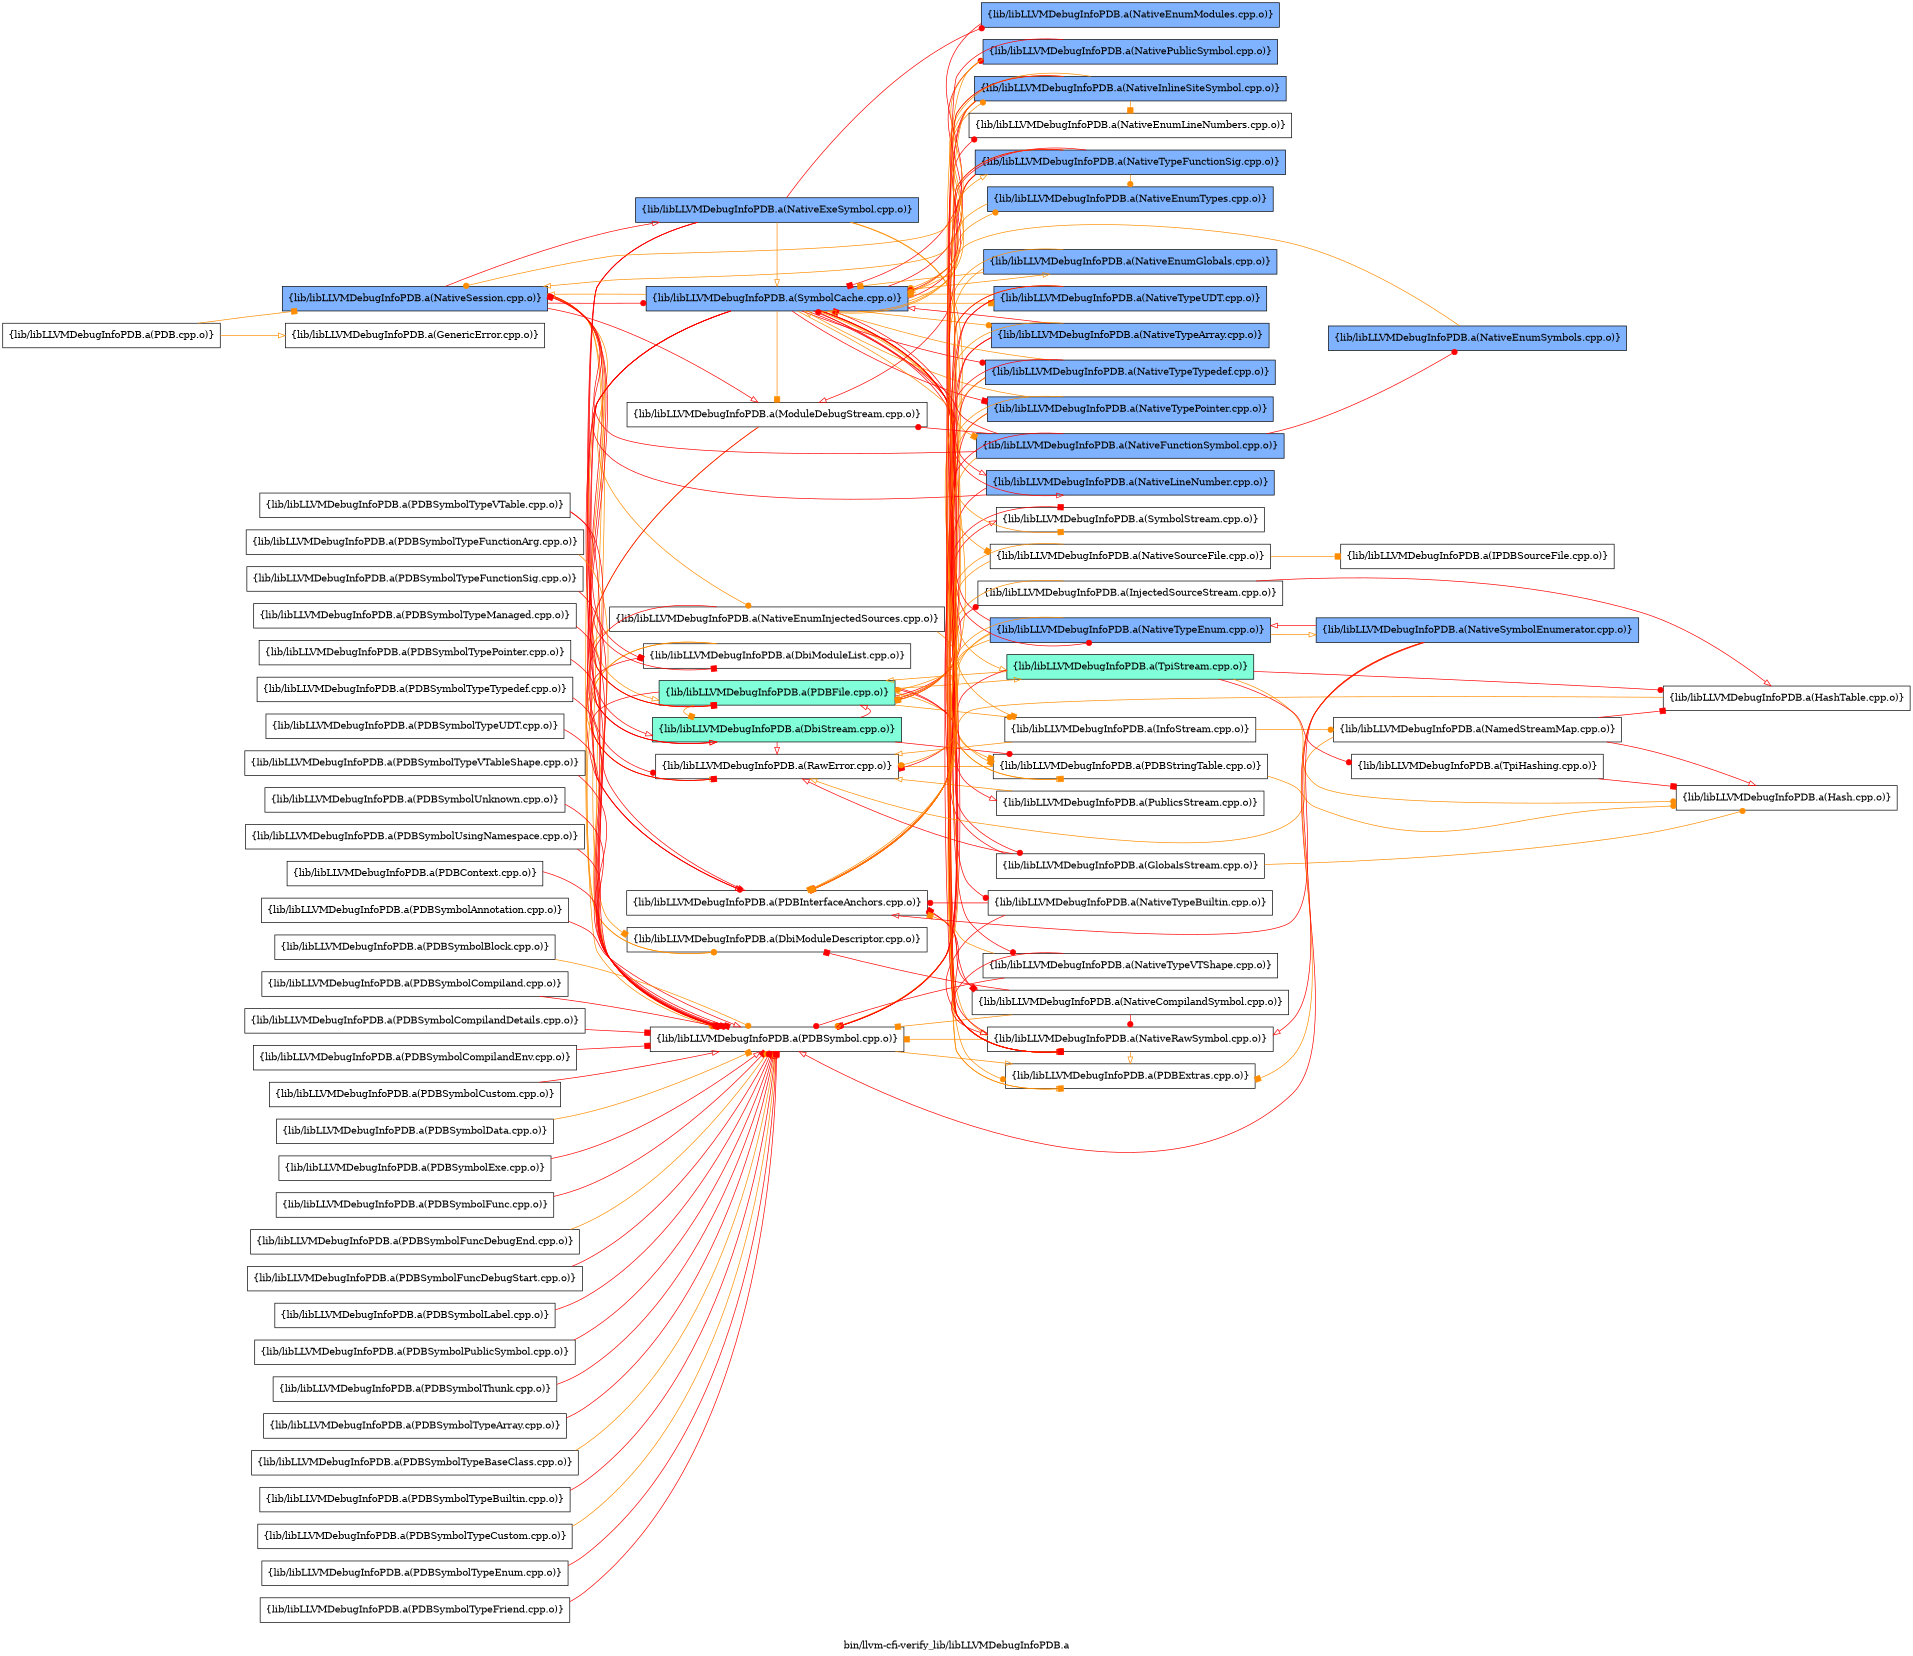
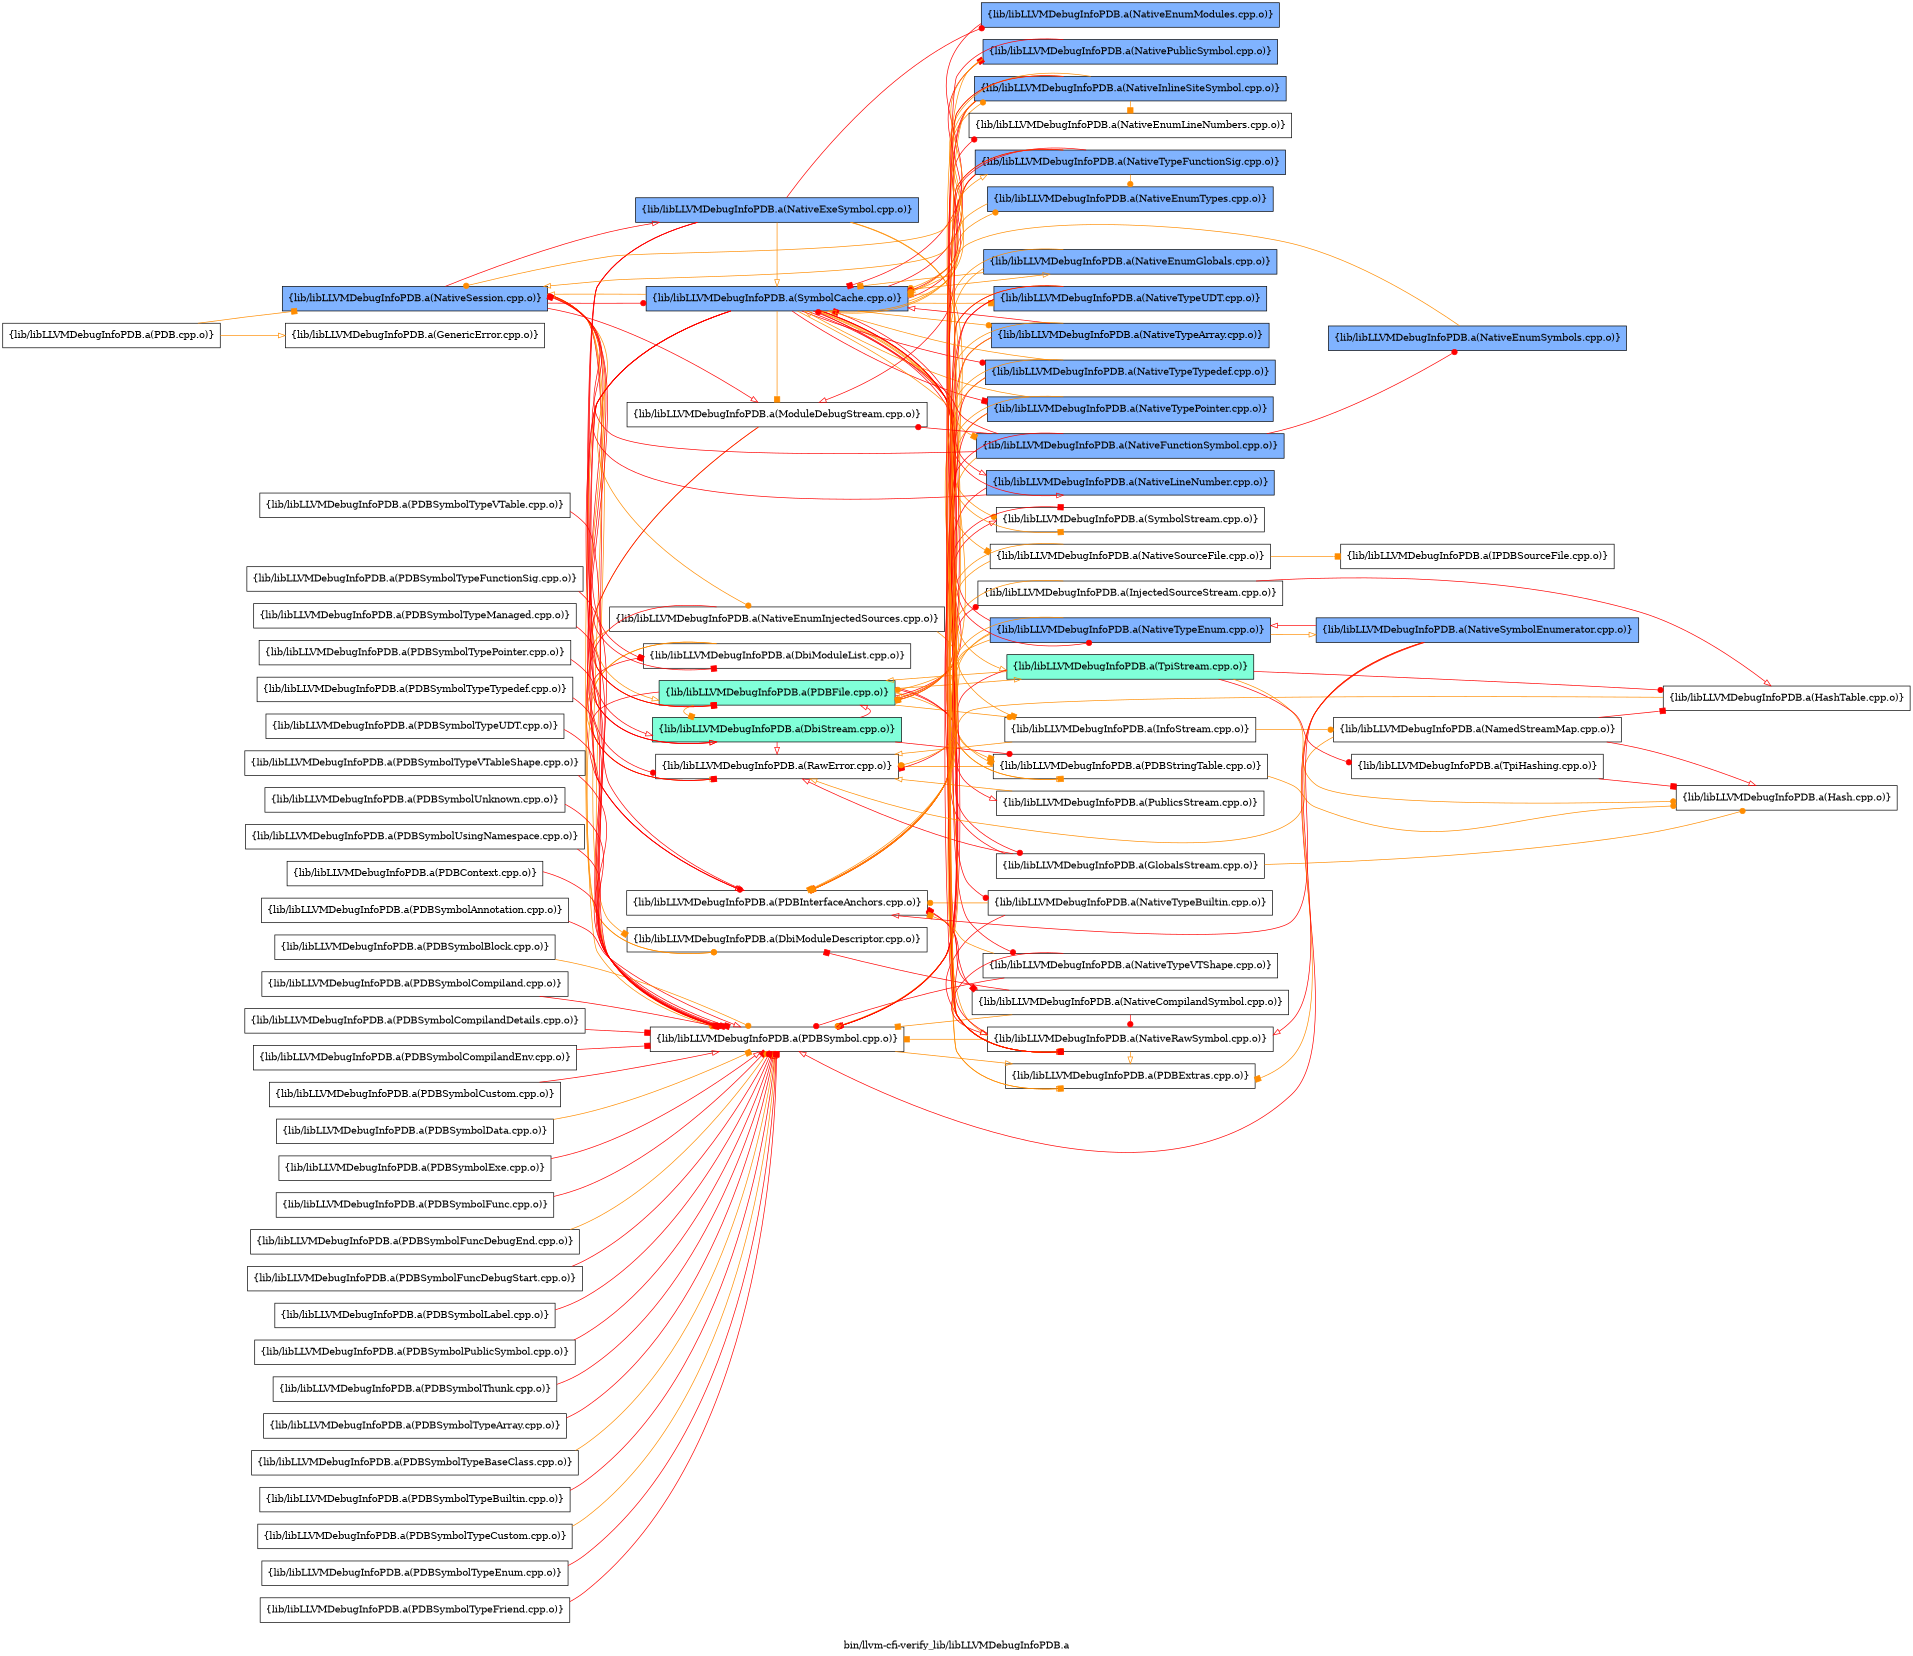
edge "{lib/libLLVMDebugInfoPDB.a(SymbolCache.cpp.o)}" -> "{lib/libLLVMDebugInfoPDB.a(NativePublicSymbol.cpp.o)}": arrowhead dot -> box
node "{lib/libLLVMDebugInfoPDB.a(PDBSymbolTypeFunctionArg.cpp.o)}": removed
edge "{lib/libLLVMDebugInfoPDB.a(NativeTypeArray.cpp.o)}" -> "{lib/libLLVMDebugInfoPDB.a(PDBInterfaceAnchors.cpp.o)}": color red -> darkorange
edge "{lib/libLLVMDebugInfoPDB.a(SymbolCache.cpp.o)}" -> "{lib/libLLVMDebugInfoPDB.a(PDBExtras.cpp.o)}": now "{lib/libLLVMDebugInfoPDB.a(SymbolCache.cpp.o)}" -> "{lib/libLLVMDebugInfoPDB.a(SymbolStream.cpp.o)}"
edge "{lib/libLLVMDebugInfoPDB.a(NativeTypeTypedef.cpp.o)}" -> "{lib/libLLVMDebugInfoPDB.a(NativeRawSymbol.cpp.o)}": color red -> darkorange
edge "{lib/libLLVMDebugInfoPDB.a(PDBSymbolTypeVTable.cpp.o)}" -> "{lib/libLLVMDebugInfoPDB.a(PDBInterfaceAnchors.cpp.o)}": now "{lib/libLLVMDebugInfoPDB.a(NativeSession.cpp.o)}" -> "{lib/libLLVMDebugInfoPDB.a(PDBInterfaceAnchors.cpp.o)}"
edge "{lib/libLLVMDebugInfoPDB.a(NativeTypeBuiltin.cpp.o)}" -> "{lib/libLLVMDebugInfoPDB.a(PDBInterfaceAnchors.cpp.o)}": color red -> darkorange
